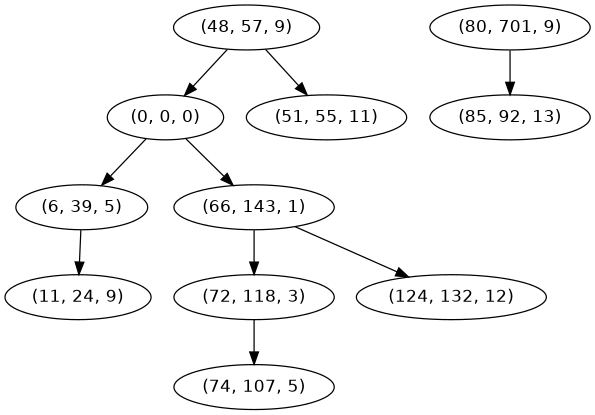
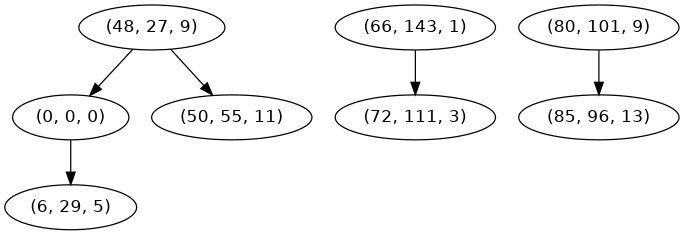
node "(48, 57, 9)": label "(48, 57, 9)" -> "(48, 27, 9)"
node "(80, 701, 9)": label "(80, 701, 9)" -> "(80, 101, 9)"
node "(51, 55, 11)": label "(51, 55, 11)" -> "(50, 55, 11)"
node "(85, 92, 13)": label "(85, 92, 13)" -> "(85, 96, 13)"
edge "(0, 0, 0)" -> "(66, 143, 1)": removed
node "(6, 39, 5)": label "(6, 39, 5)" -> "(6, 29, 5)"
node "(11, 24, 9)": removed
node "(72, 118, 3)": label "(72, 118, 3)" -> "(72, 111, 3)"
node "(124, 132, 12)": removed
node "(74, 107, 5)": removed
